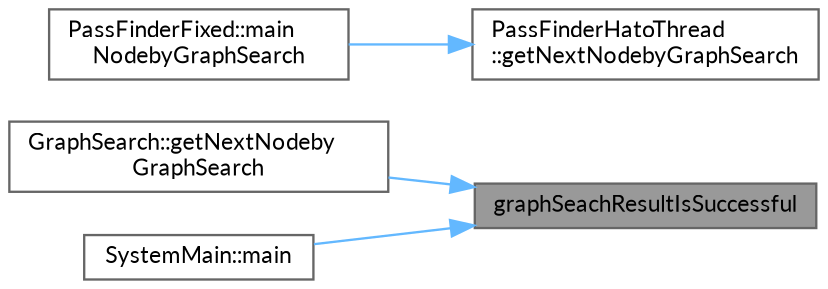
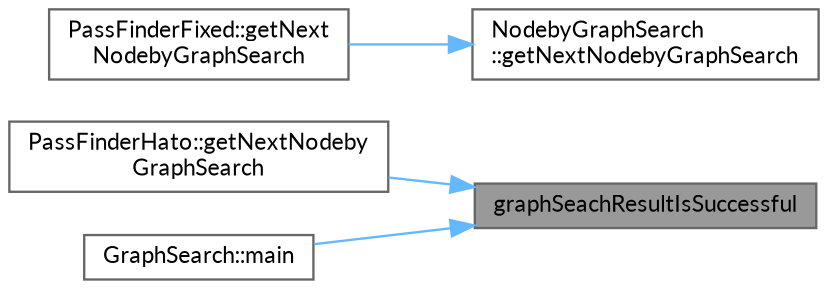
node "PassFinderFixed::main NodebyGraphSearch": label "PassFinderFixed::main NodebyGraphSearch" -> "PassFinderFixed::getNext NodebyGraphSearch"
node "PassFinderHatoThread ::getNextNodebyGraphSearch": label "PassFinderHatoThread ::getNextNodebyGraphSearch" -> "NodebyGraphSearch ::getNextNodebyGraphSearch"
node "GraphSearch::getNextNodeby GraphSearch": label "GraphSearch::getNextNodeby GraphSearch" -> "PassFinderHato::getNextNodeby GraphSearch"
node "SystemMain::main": label "SystemMain::main" -> "GraphSearch::main"
